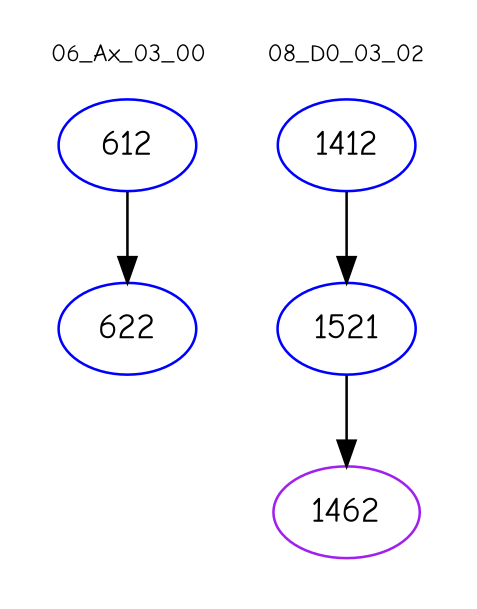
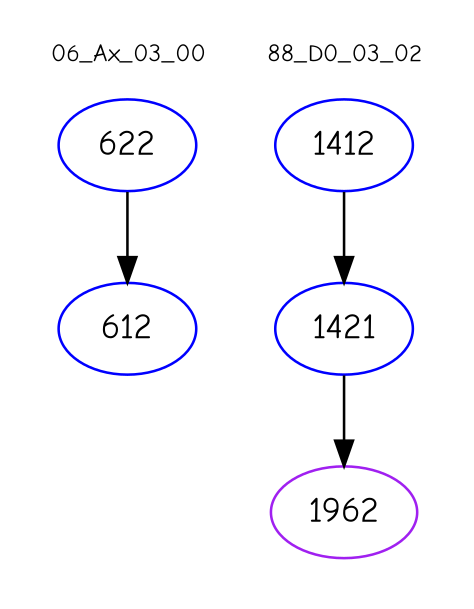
cluster "08_D0_03_02": label "08_D0_03_02" -> "88_D0_03_02"
edge "612" -> "622": reversed
node "1521": label "1521" -> "1421"
node "1462": label "1462" -> "1962"
